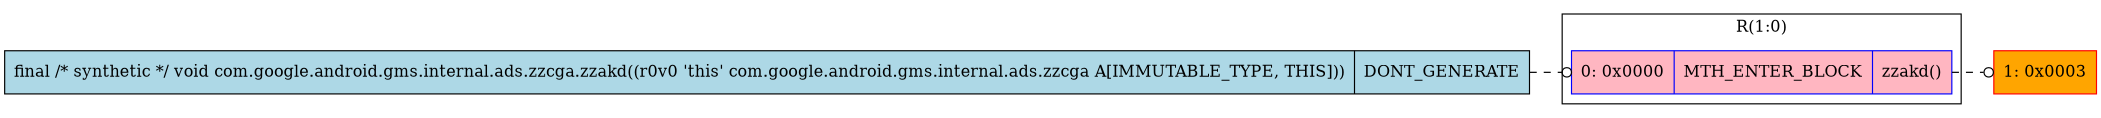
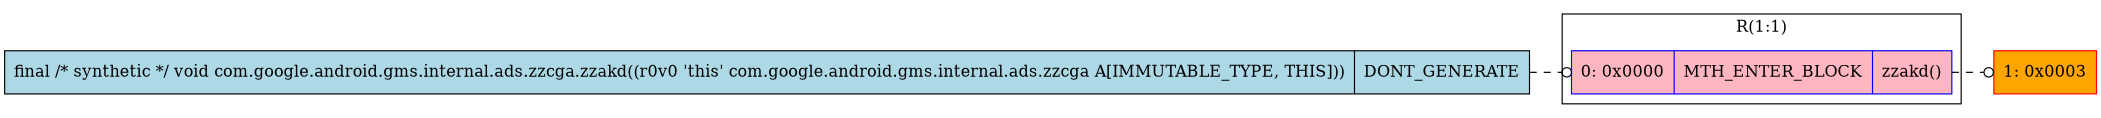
cluster "R(1:0)": label "R(1:0)" -> "R(1:1)"
